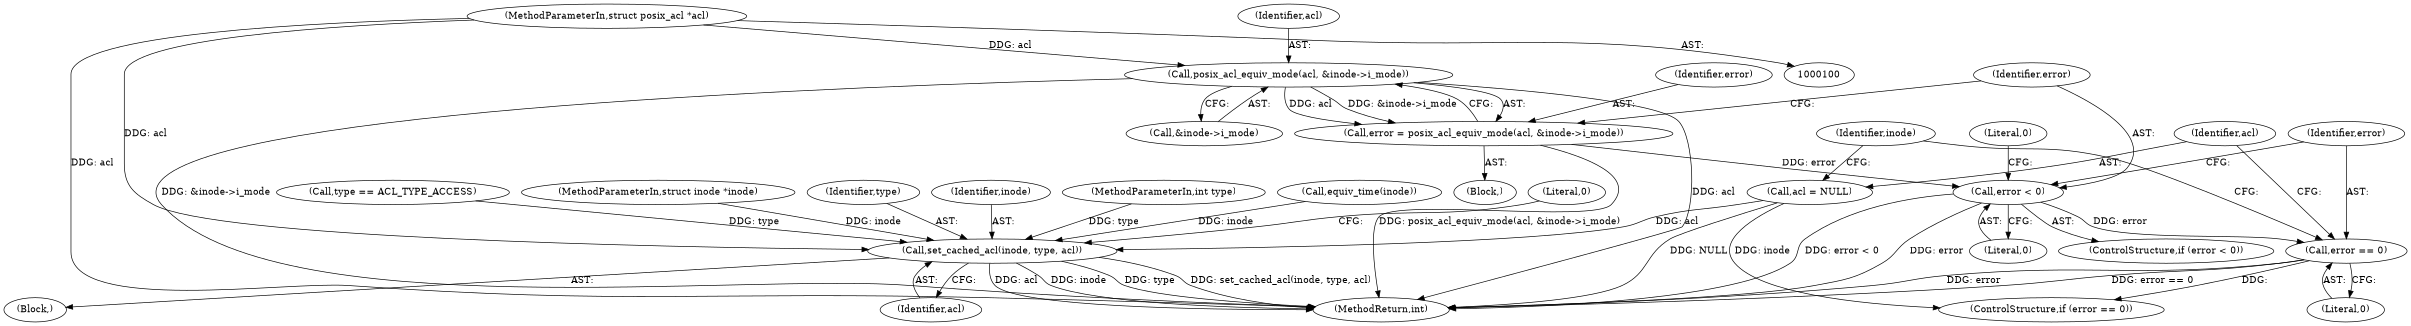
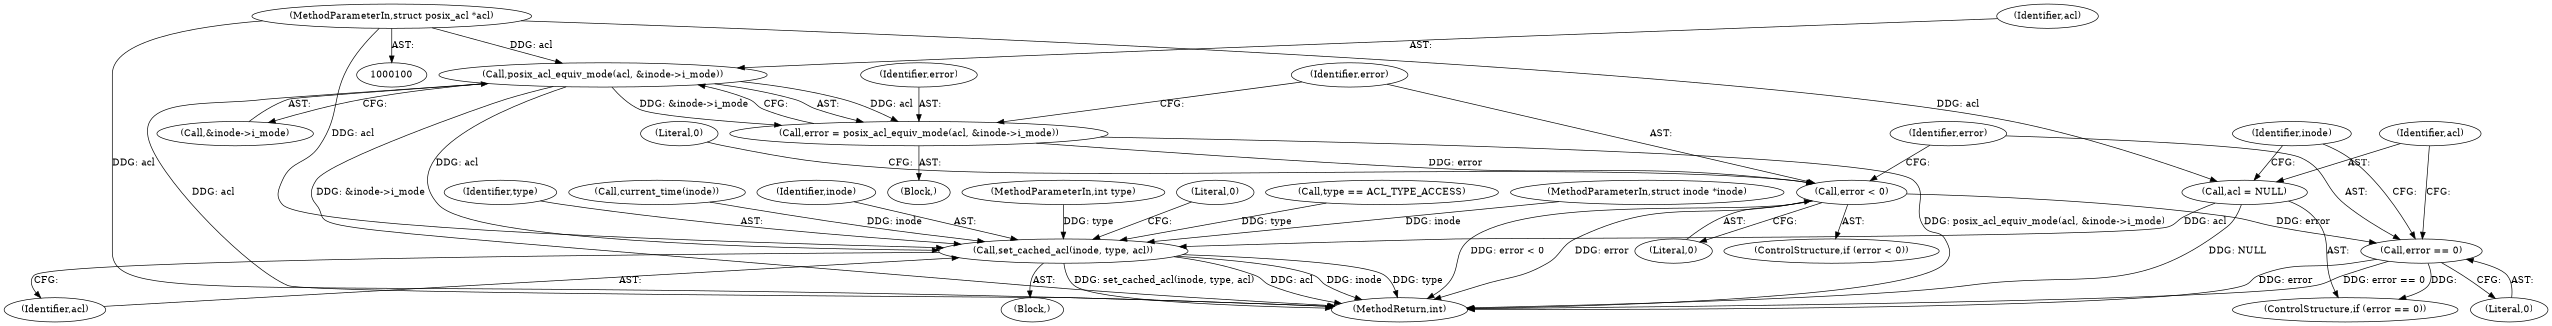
edge "(MethodParameterIn,struct posix_acl *acl)" -> "(Call,acl = NULL)": added, label "DDG: acl"
node "(Call,equiv_time(inode))": label "(Call,equiv_time(inode))" -> "(Call,current_time(inode))"
edge "(Call,posix_acl_equiv_mode(acl, &inode->i_mode))" -> "(Call,set_cached_acl(inode, type, acl))": added, label "DDG: acl"
edge "(Call,acl = NULL)" -> "(ControlStructure,if (error == 0))": label "DDG: inode" -> "AST: "
